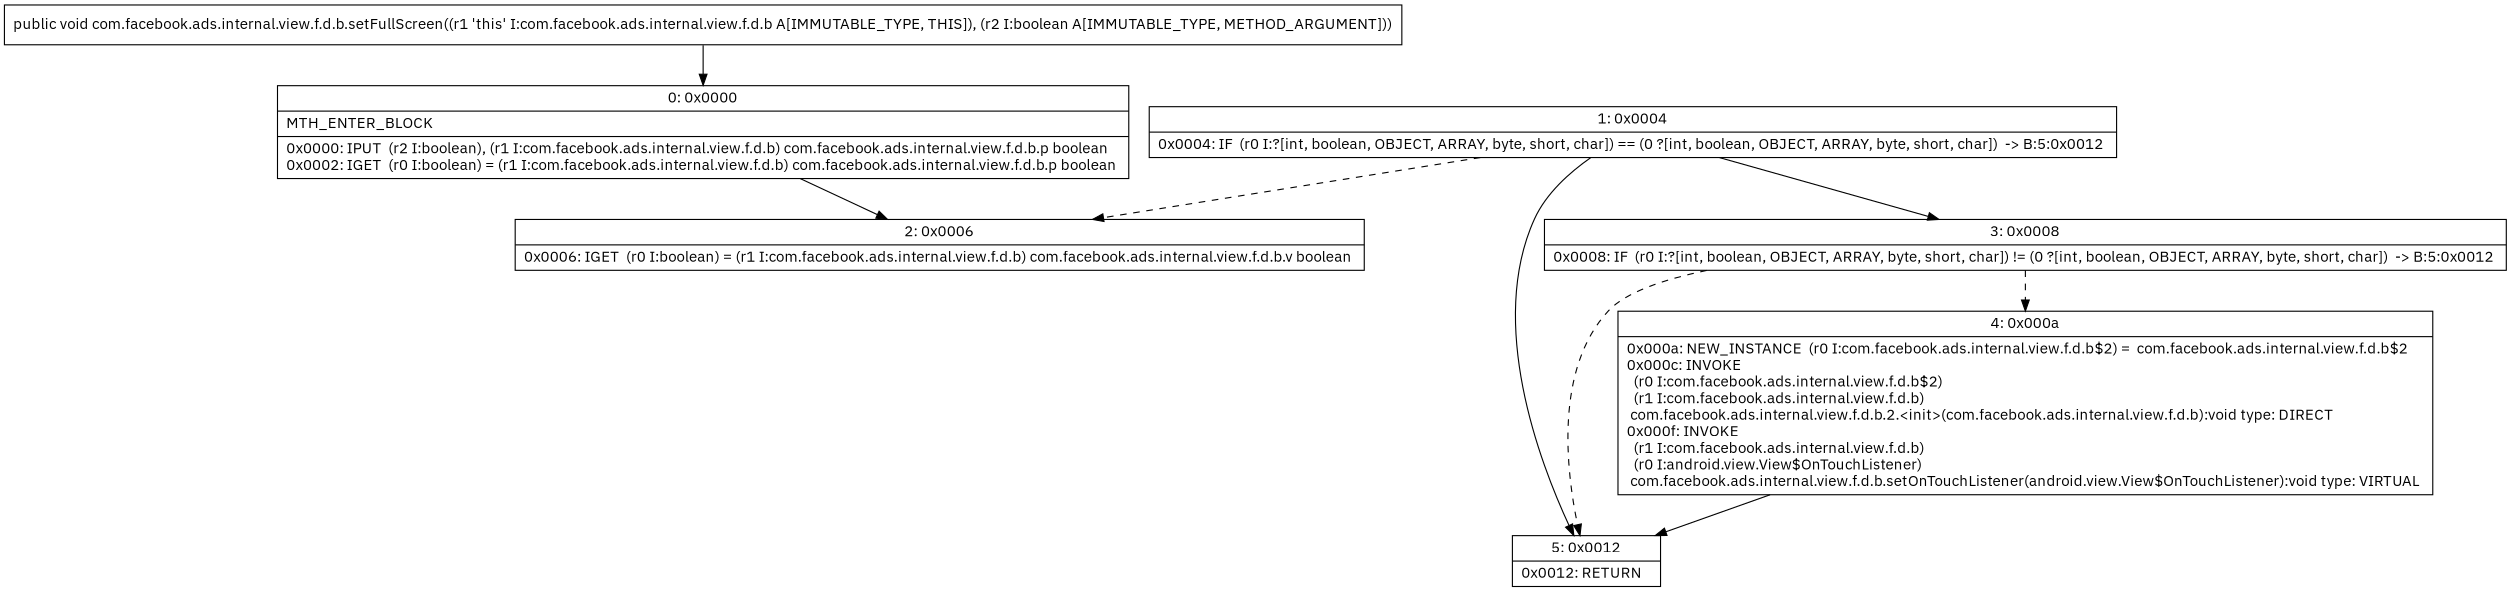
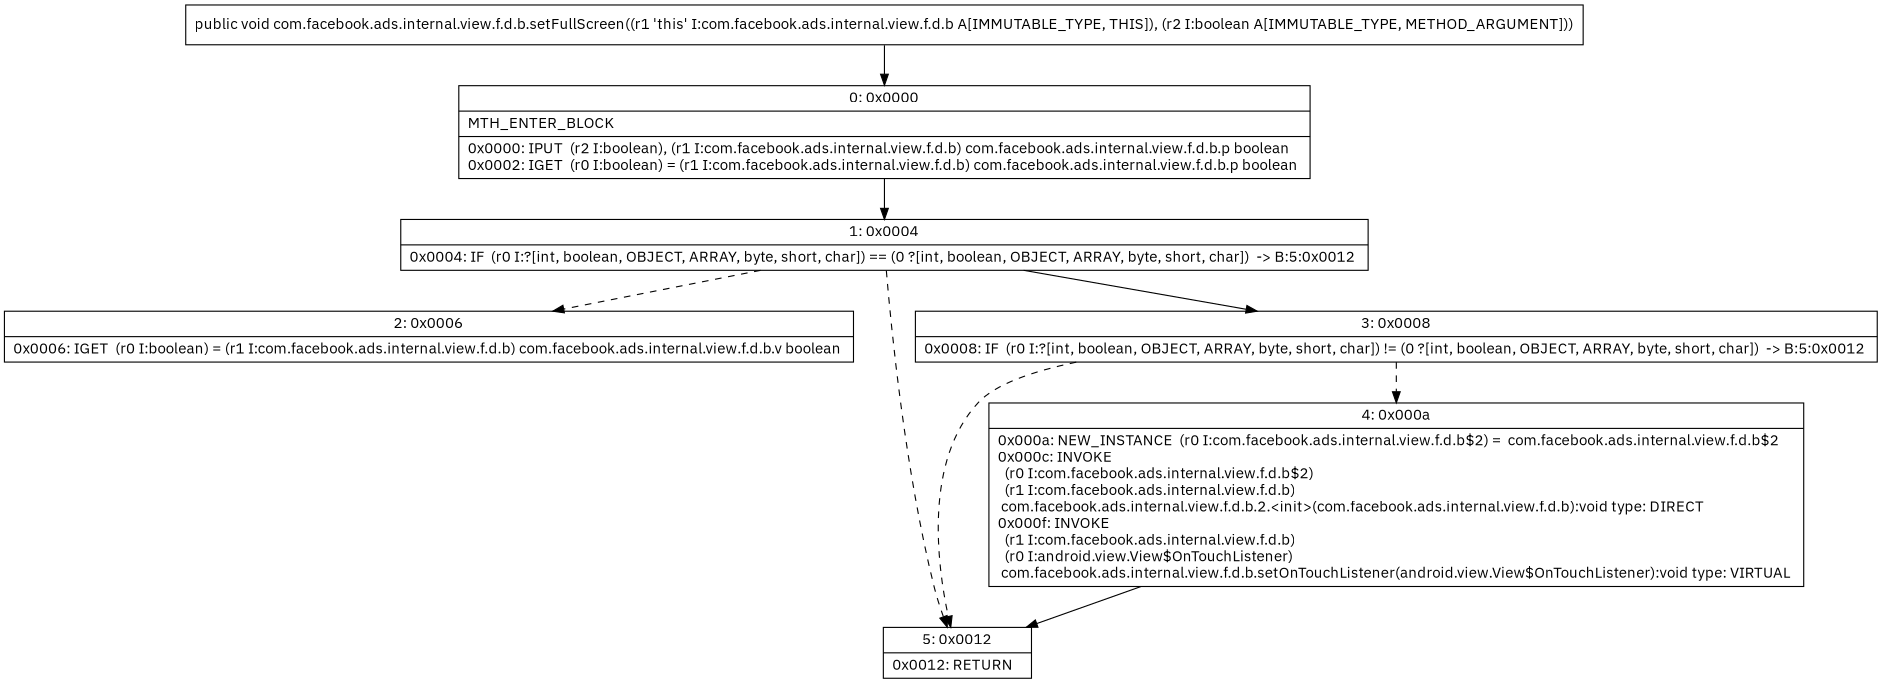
edge "0: 0x0000" -> "2: 0x0006": now "0: 0x0000" -> "1: 0x0004"
edge "1: 0x0004" -> "5: 0x0012": style solid -> dashed
